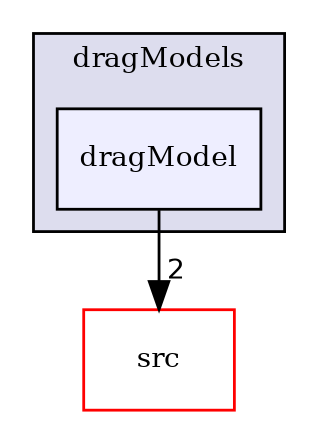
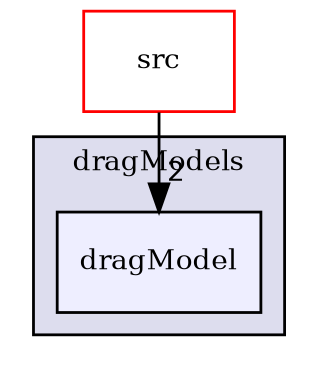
edge "dragModel" -> "src": reversed
